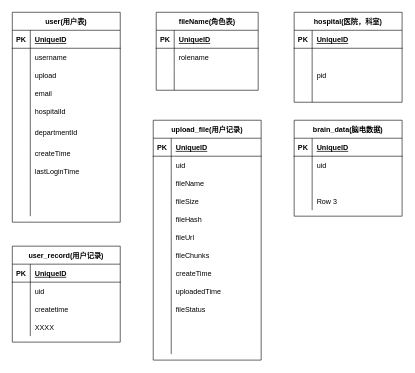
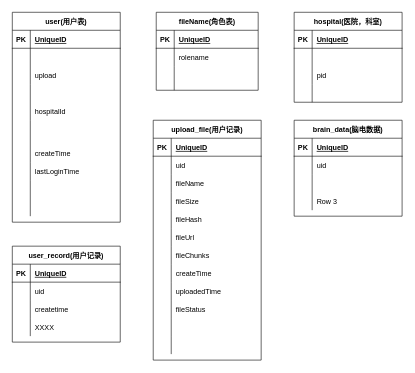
node "username": removed
node "email": removed
node "departmentId": removed
